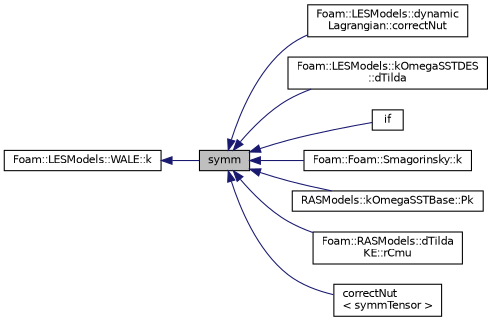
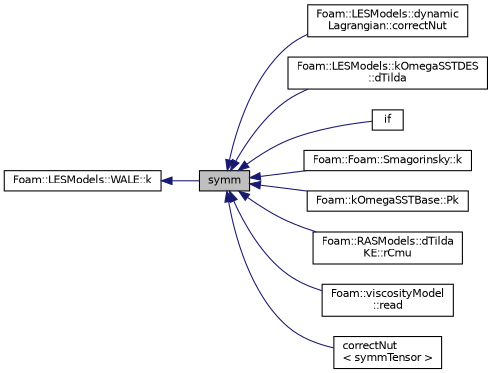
node "RASModels::kOmegaSSTBase::Pk": label "RASModels::kOmegaSSTBase::Pk" -> "Foam::kOmegaSSTBase::Pk"
node "Foam::viscosityModel ::read": added
